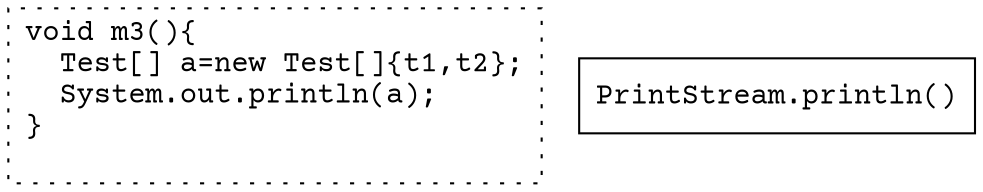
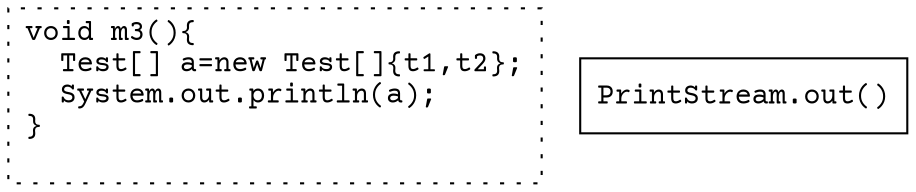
node "PrintStream.println()": label "PrintStream.println()" -> "PrintStream.out()"
